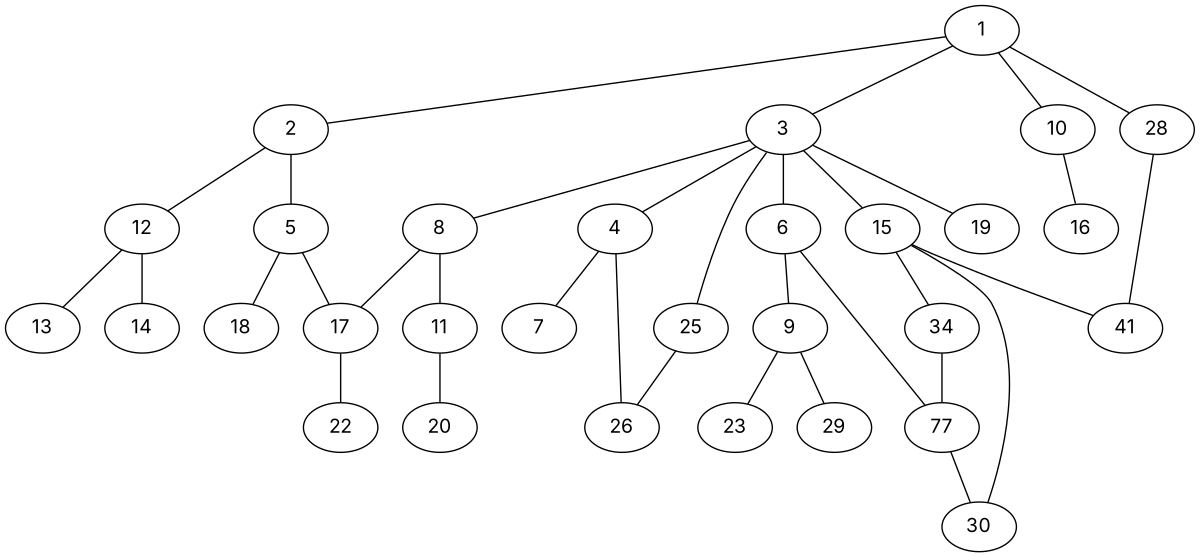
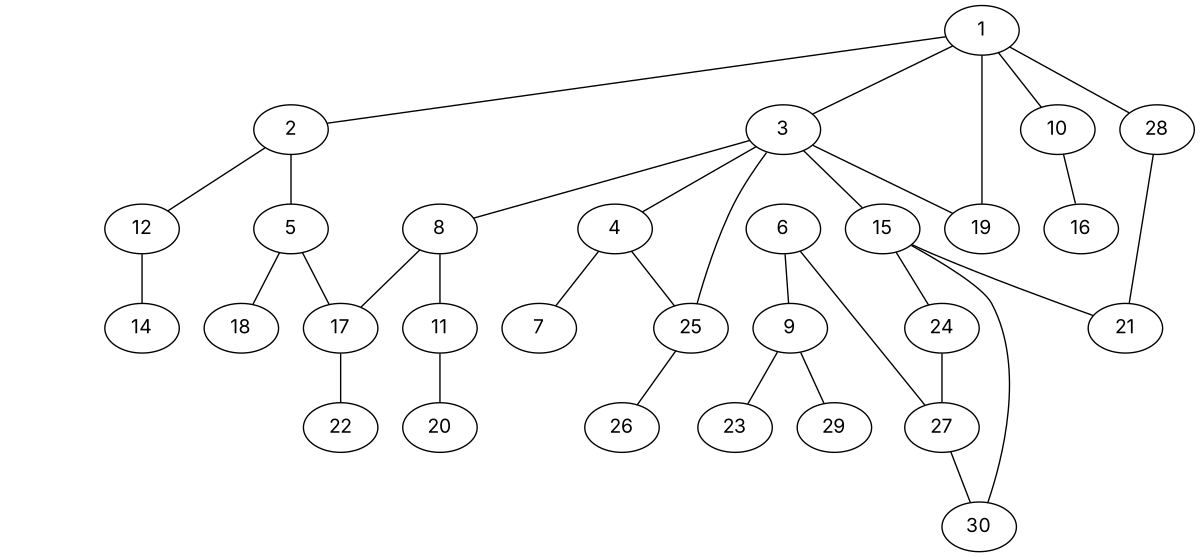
edge "1" -- "19": added
edge "3" -- "6": removed
node "13": removed
edge "4" -- "26": now "4" -- "25"
node "34": label "34" -> "24"
node "41": label "41" -> "21"
node "77": label "77" -> "27"
